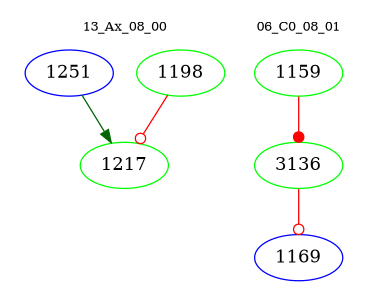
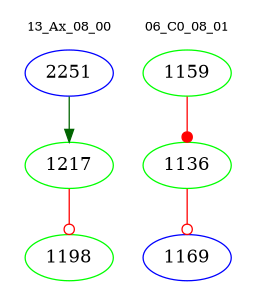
node "1251": label "1251" -> "2251"
edge "1198" -> "1217": reversed
node "3136": label "3136" -> "1136"
